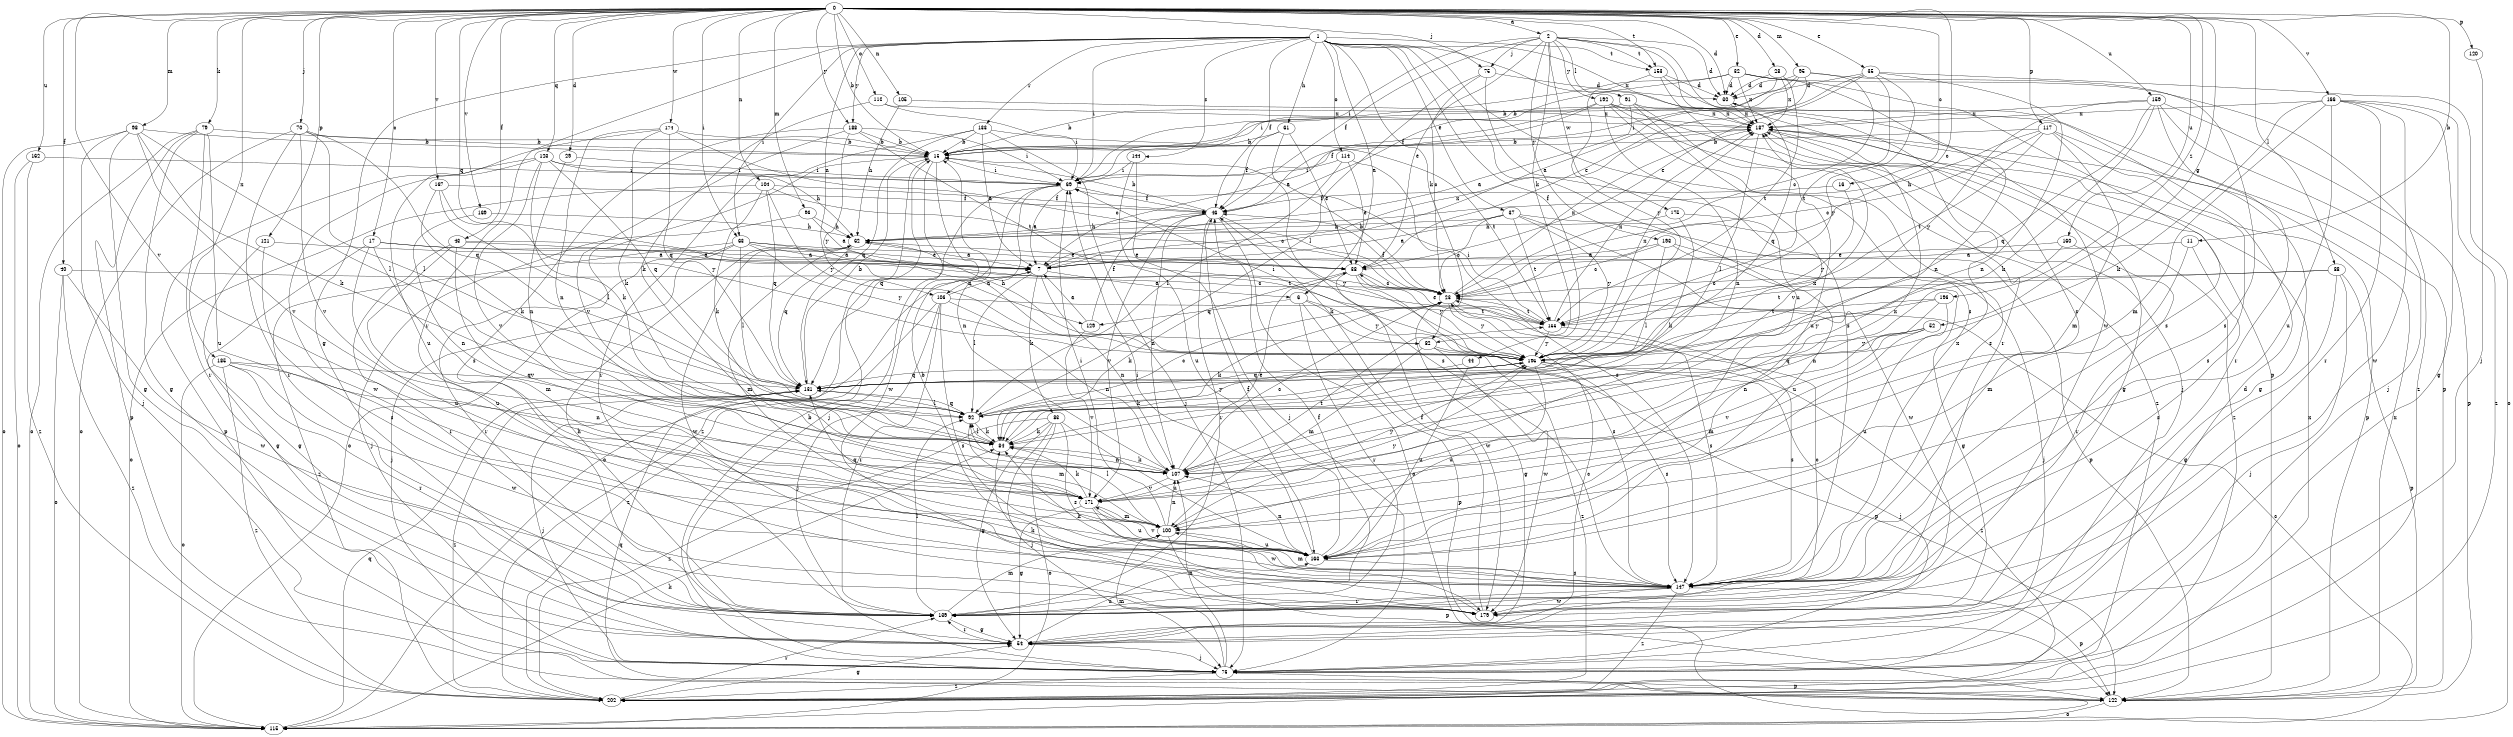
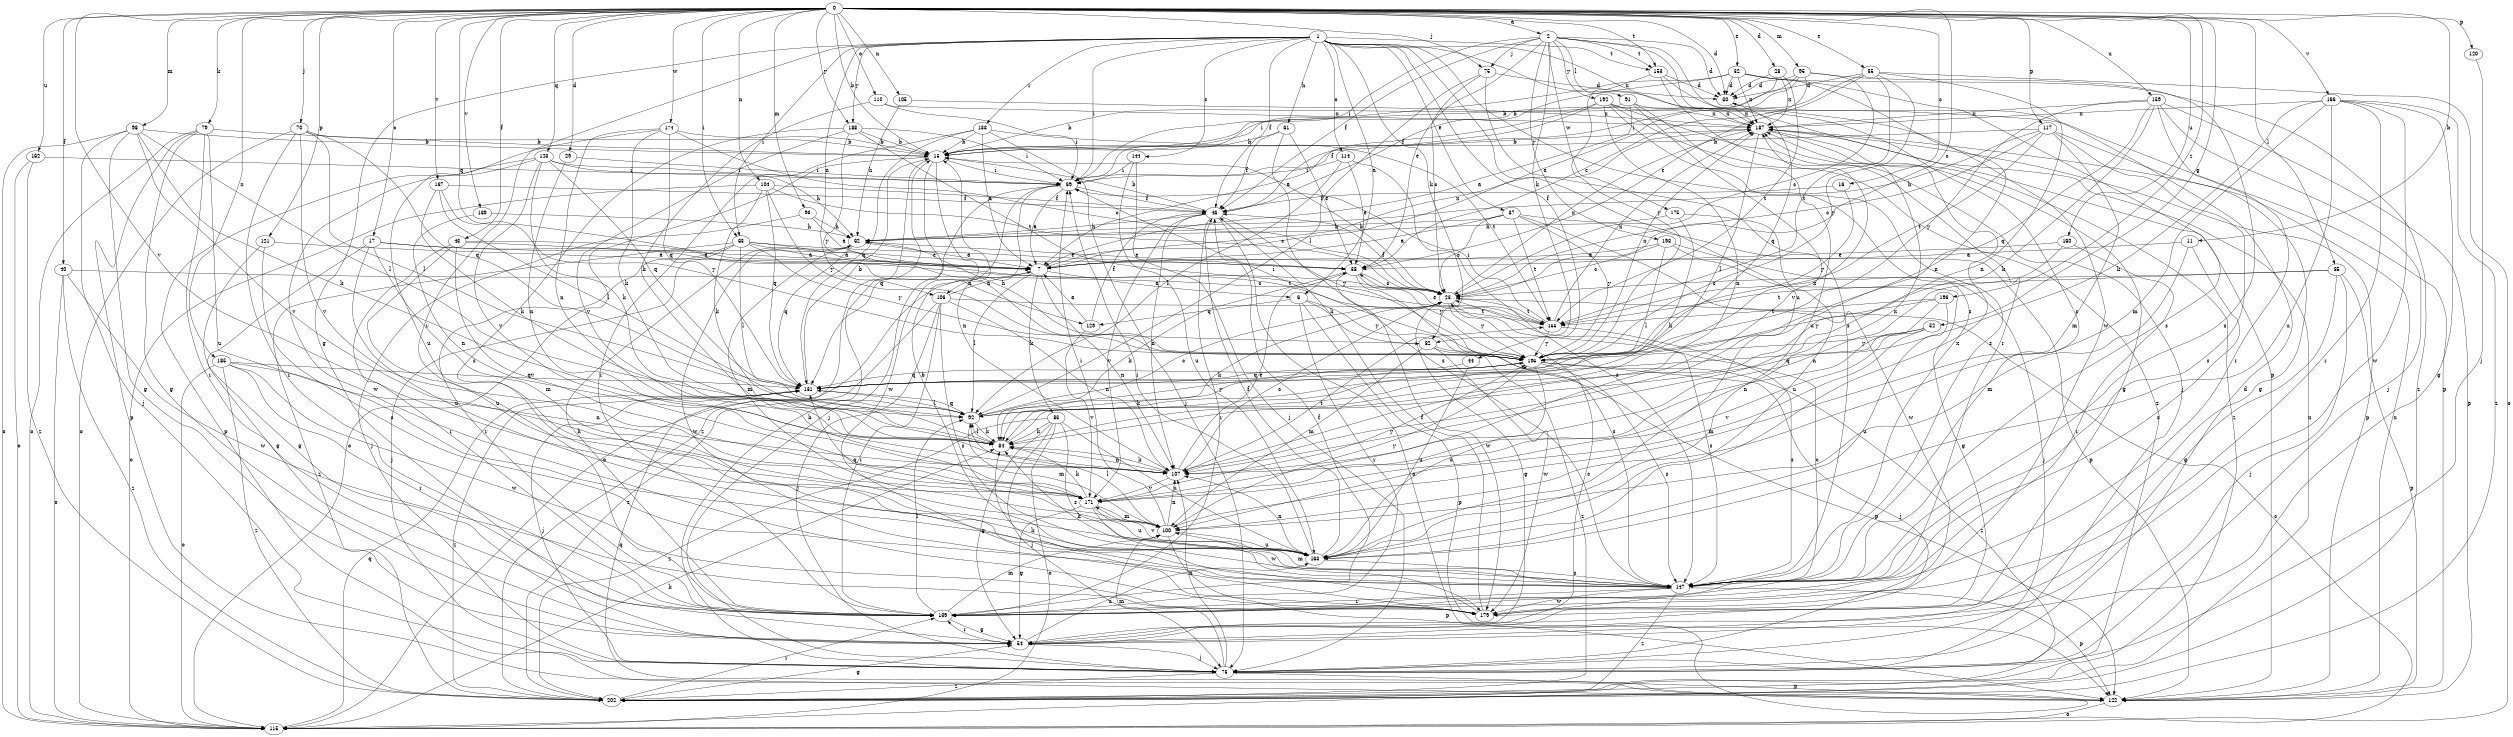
node "88": label "88" -> "85"
